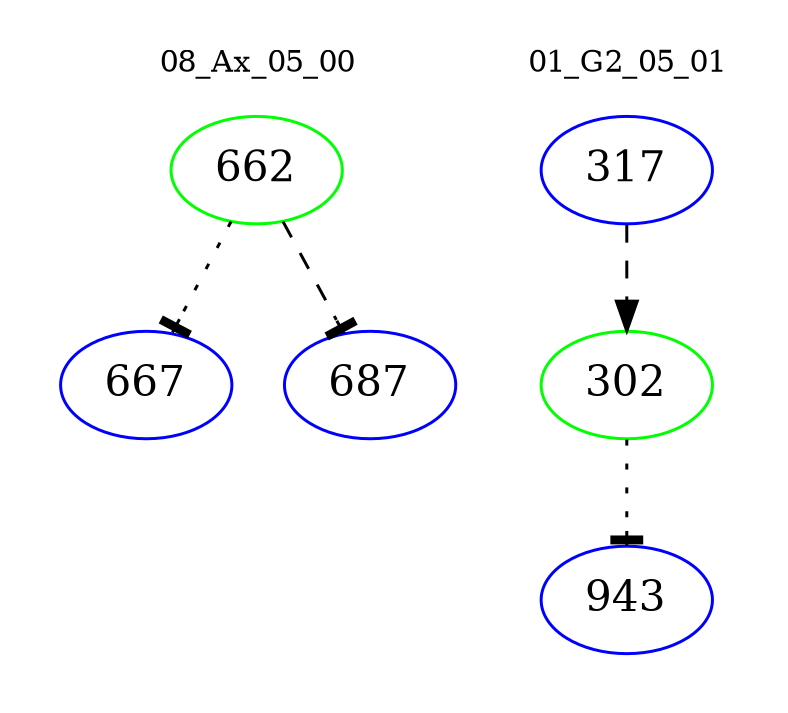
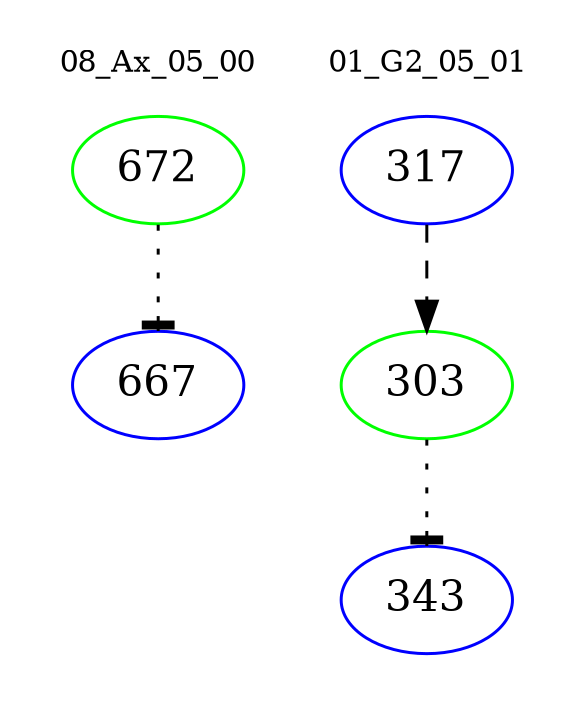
node "662": label "662" -> "672"
node "687": removed
node "302": label "302" -> "303"
node "943": label "943" -> "343"
